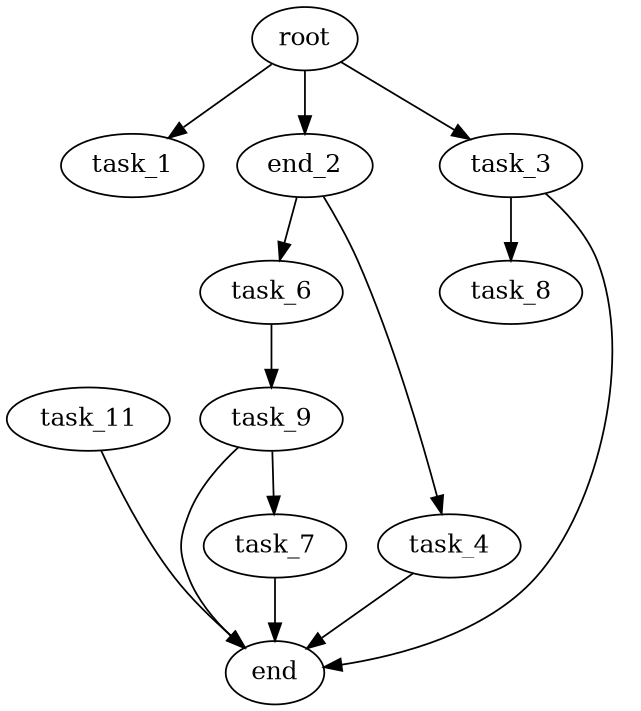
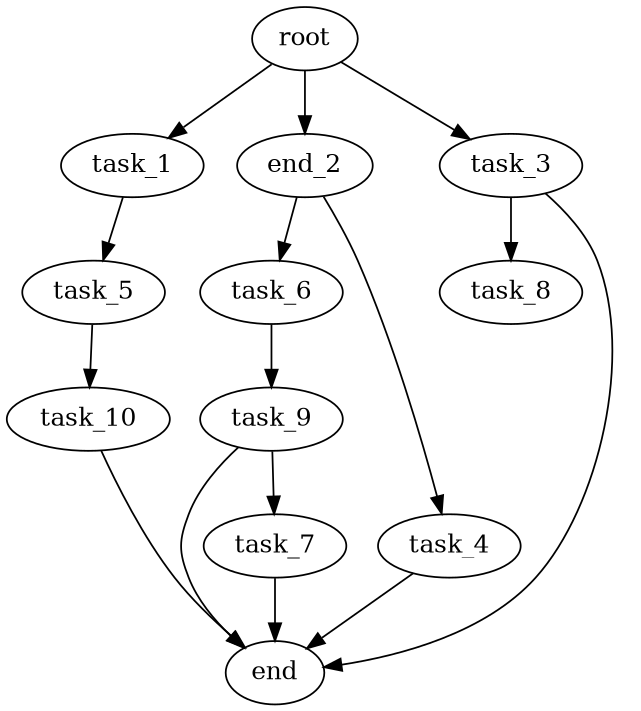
node "task_5": added
node "task_11": label "task_11" -> "task_10"
